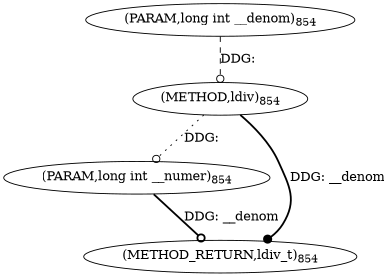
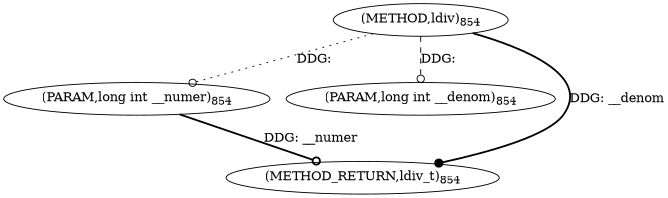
edge "(PARAM,long int __denom)" -> "(METHOD,ldiv)": reversed
edge "(PARAM,long int __numer)" -> "(METHOD_RETURN,ldiv_t)": label "DDG: __denom" -> "DDG: __numer"
